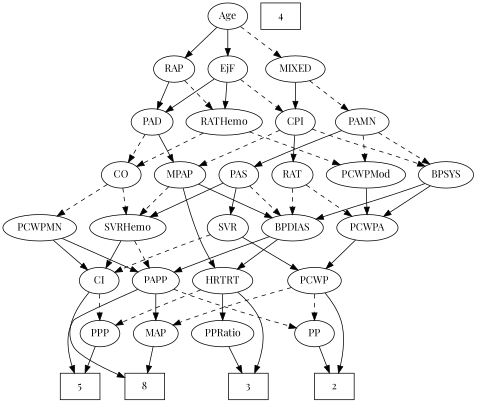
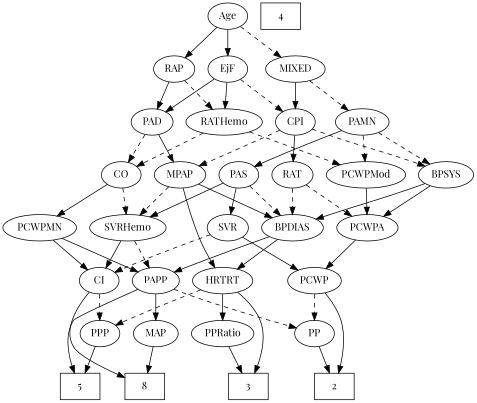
edge "CO" -> "PCWPMN": style dashed -> solid
edge "PCWP" -> "MAP": removed
